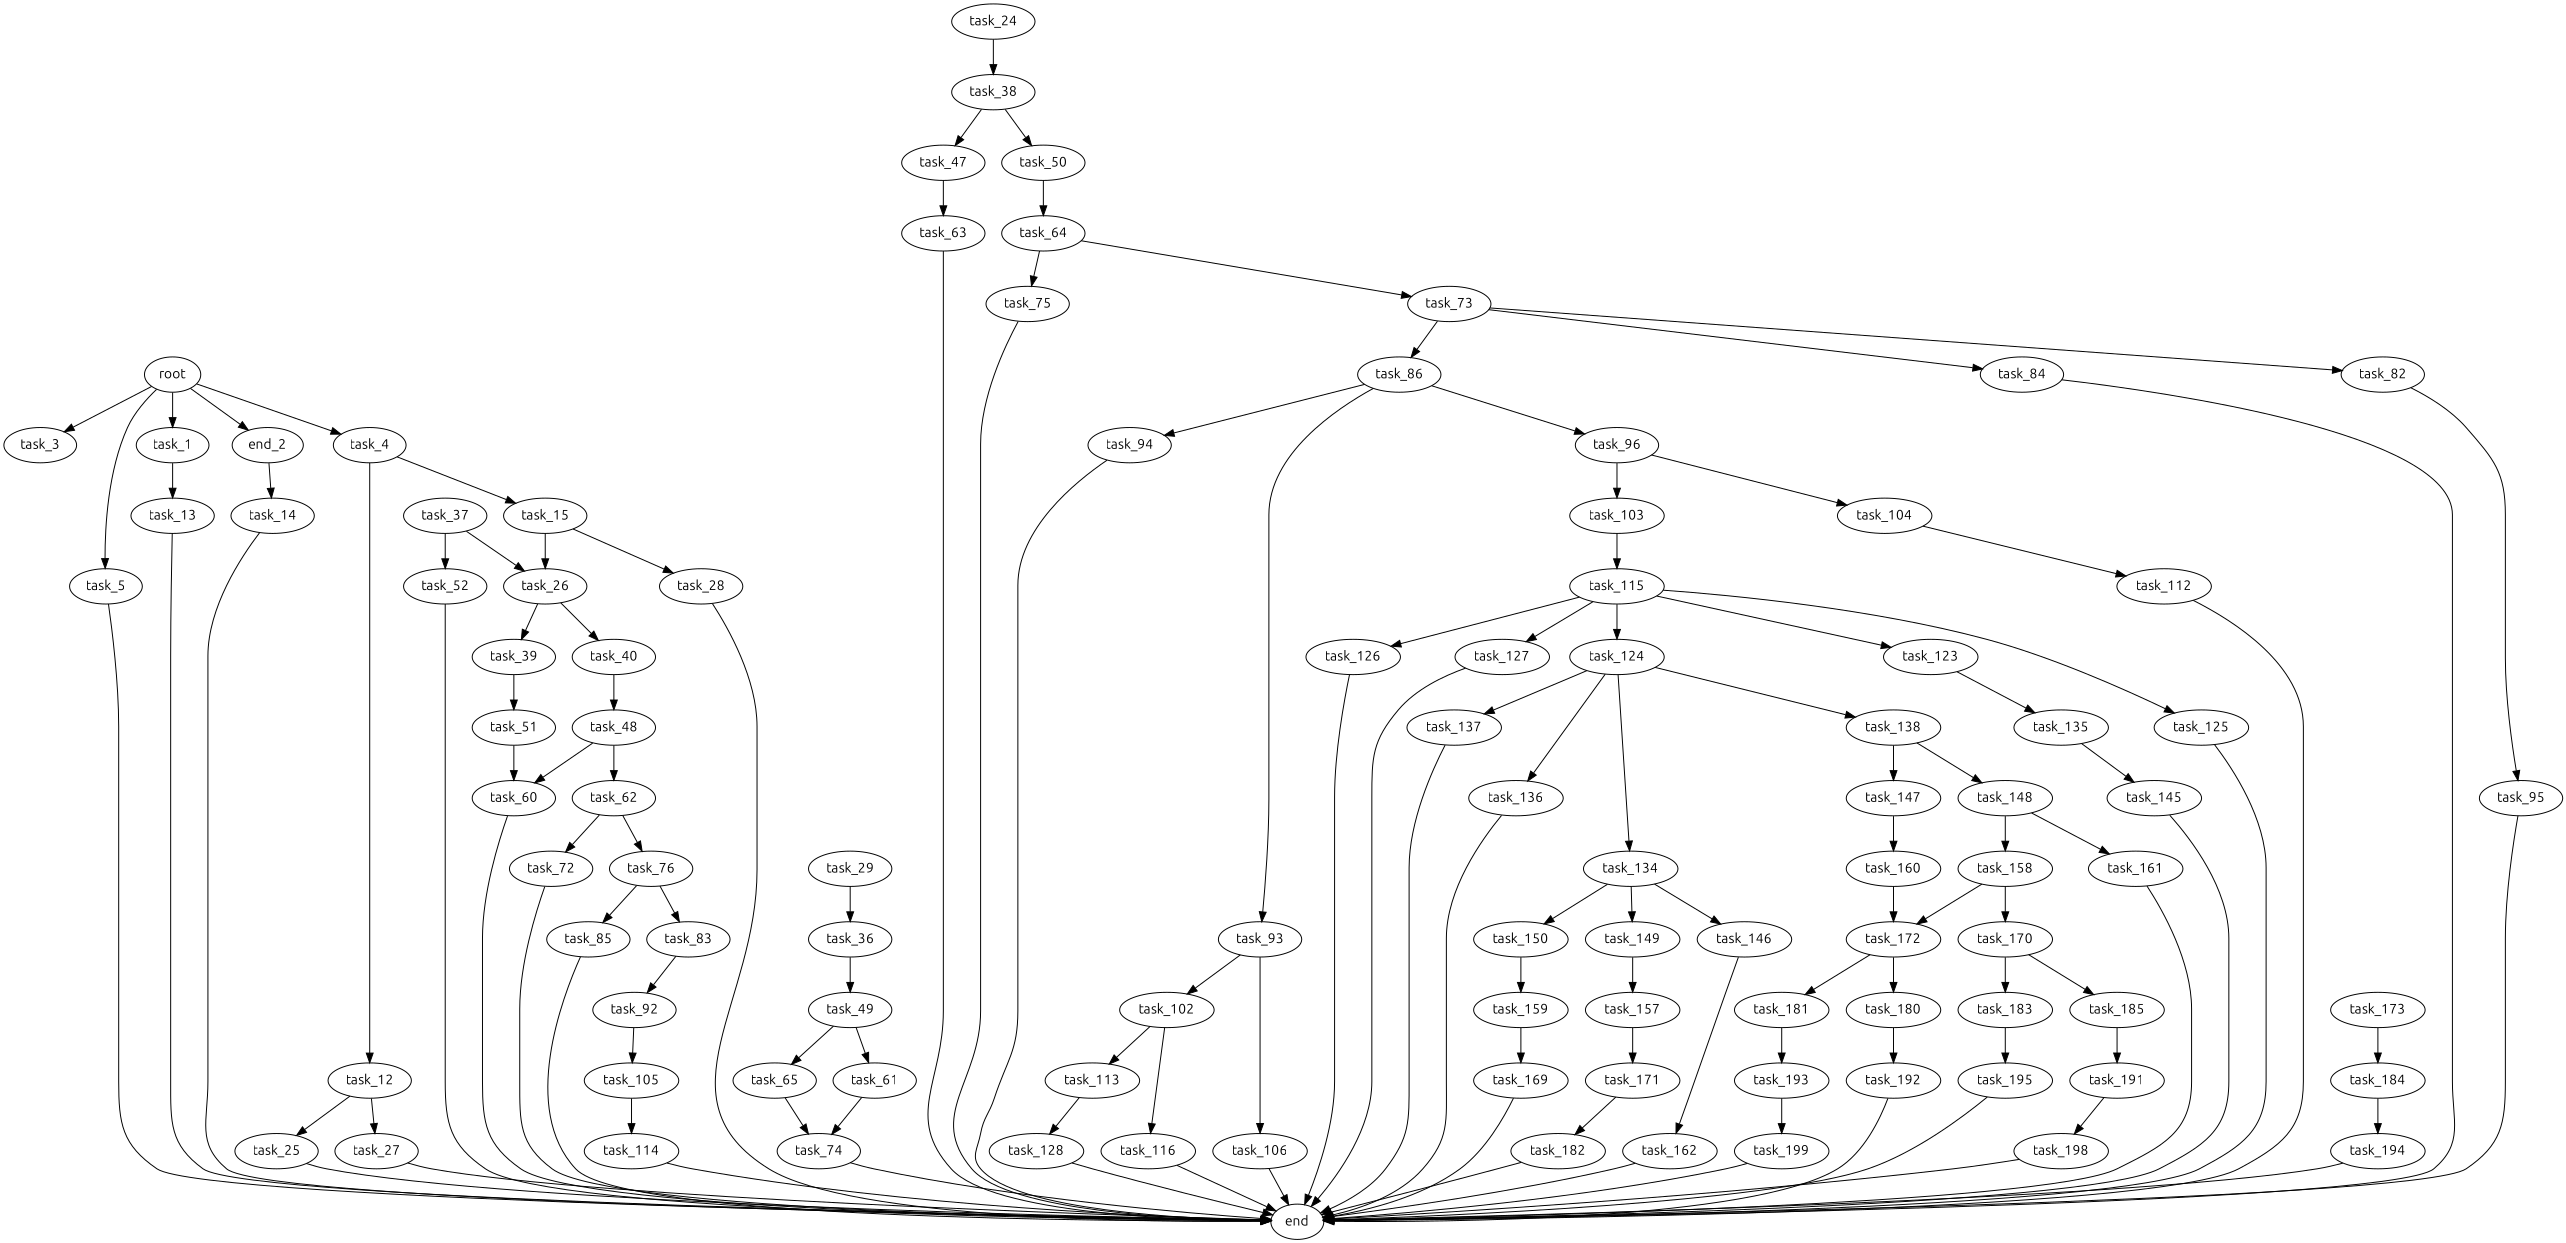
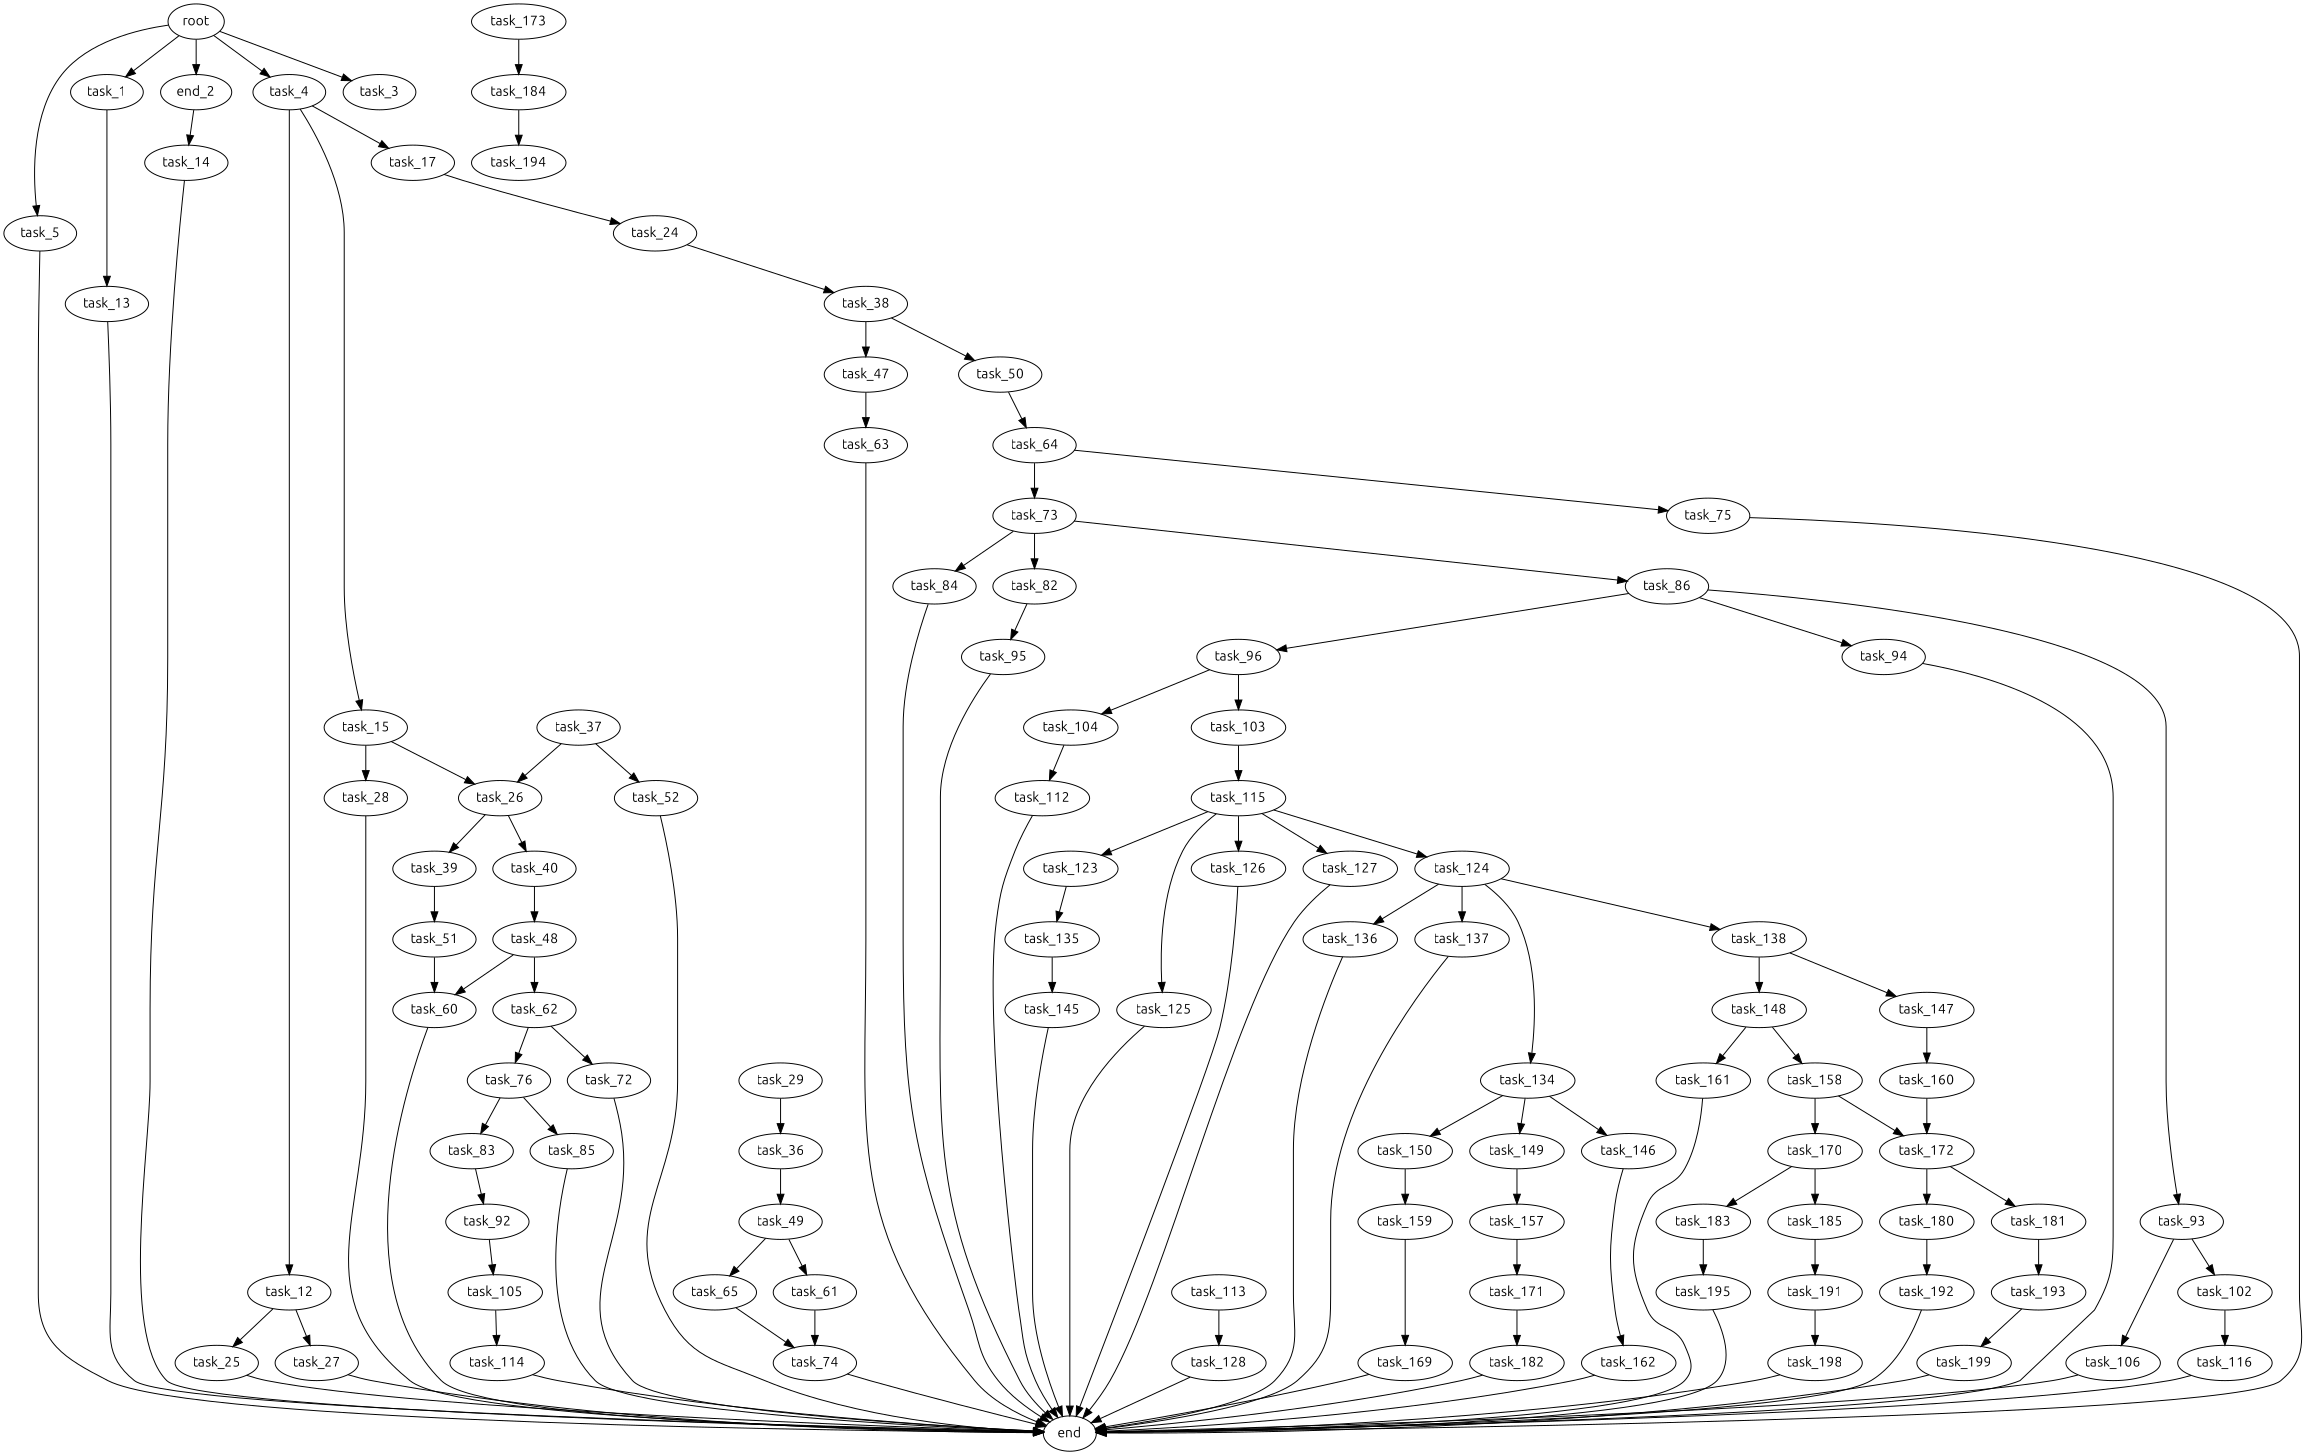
node "task_17": added
edge "task_102" -> "task_113": removed
edge "task_194" -> "end": removed
